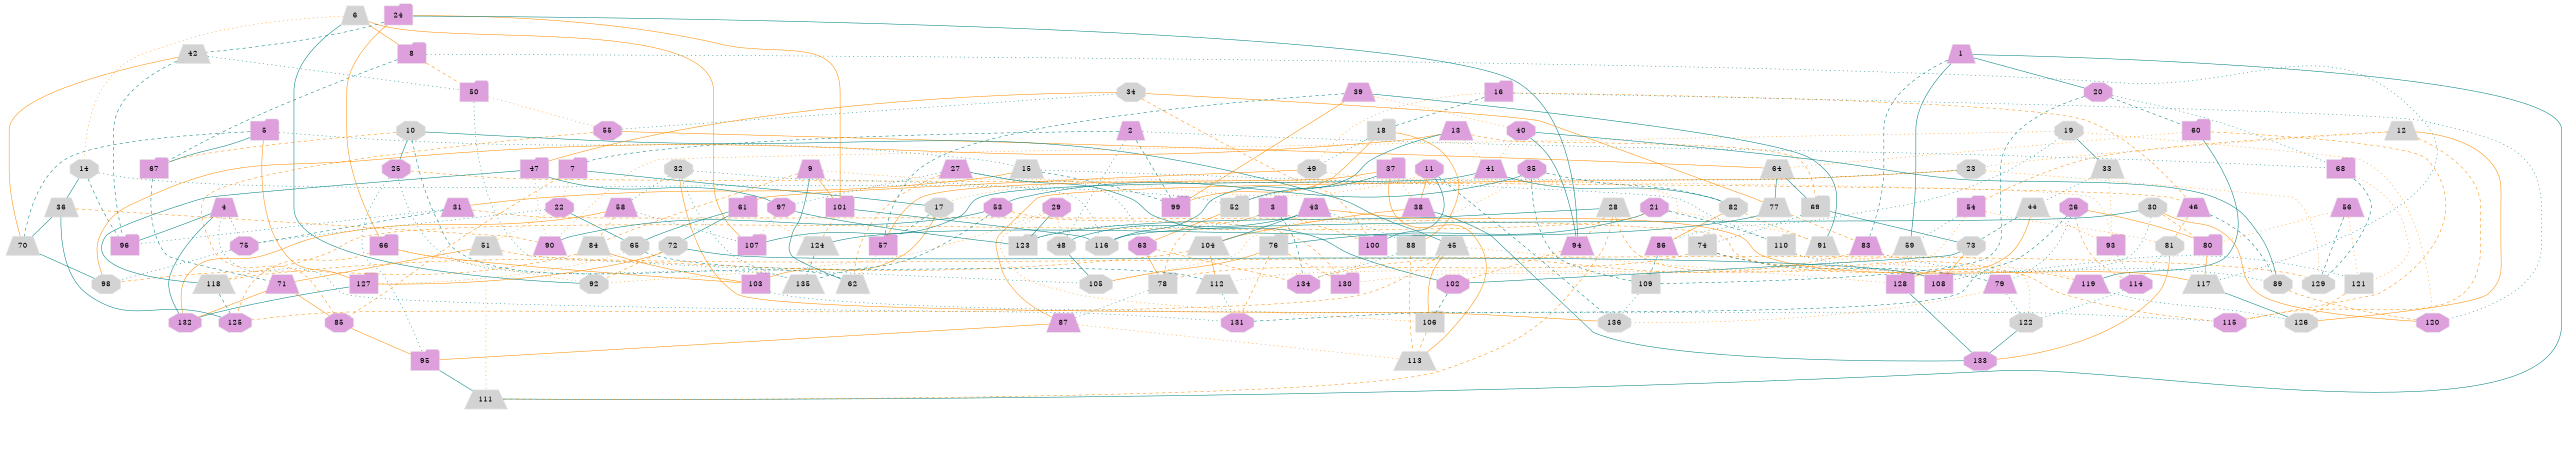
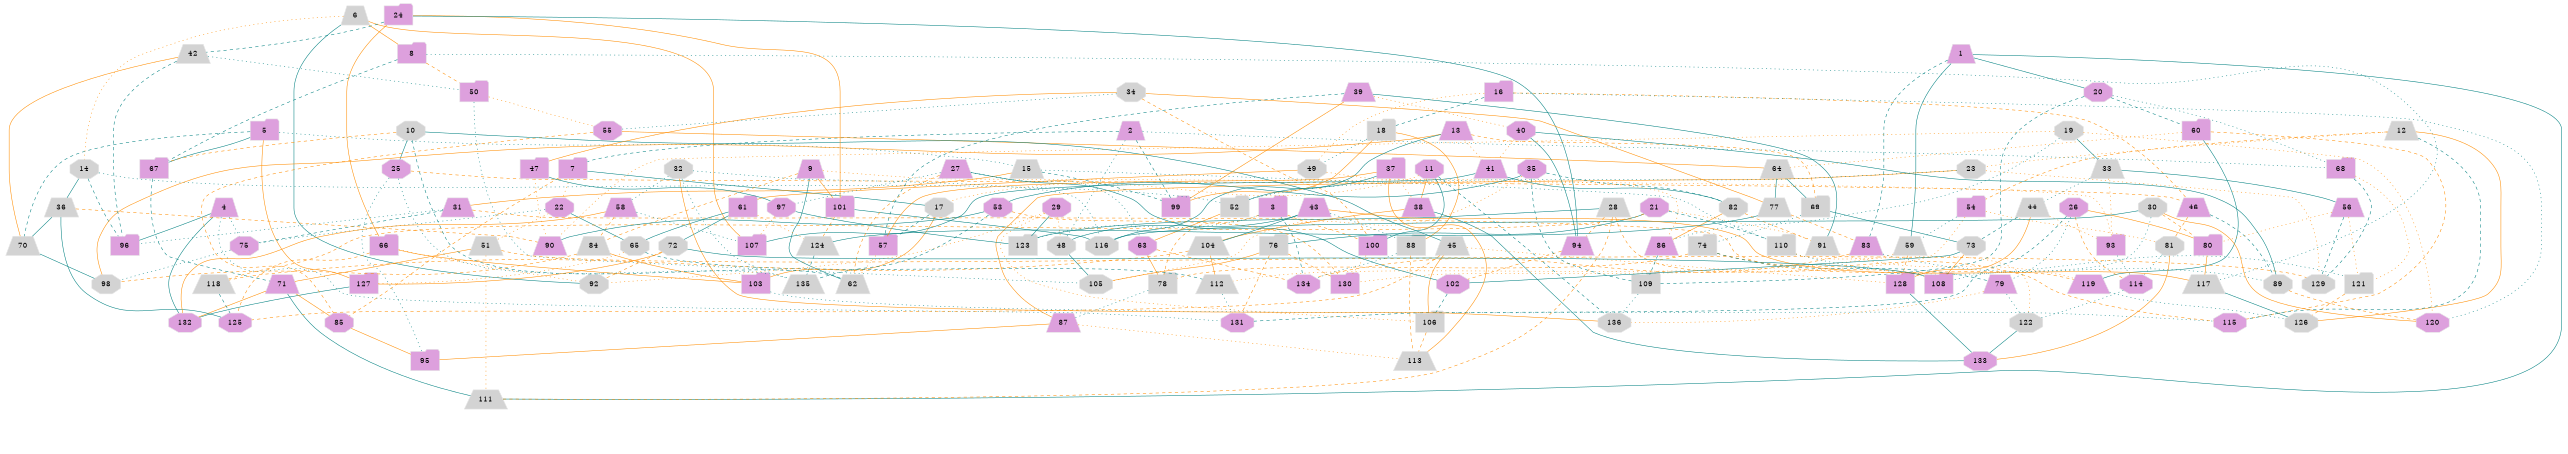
edge "33" -- "56": added
edge "47" -- "118": removed
edge "12" -- "115": color darkorange -> teal
edge "95" -- "111": now "71" -- "111"
